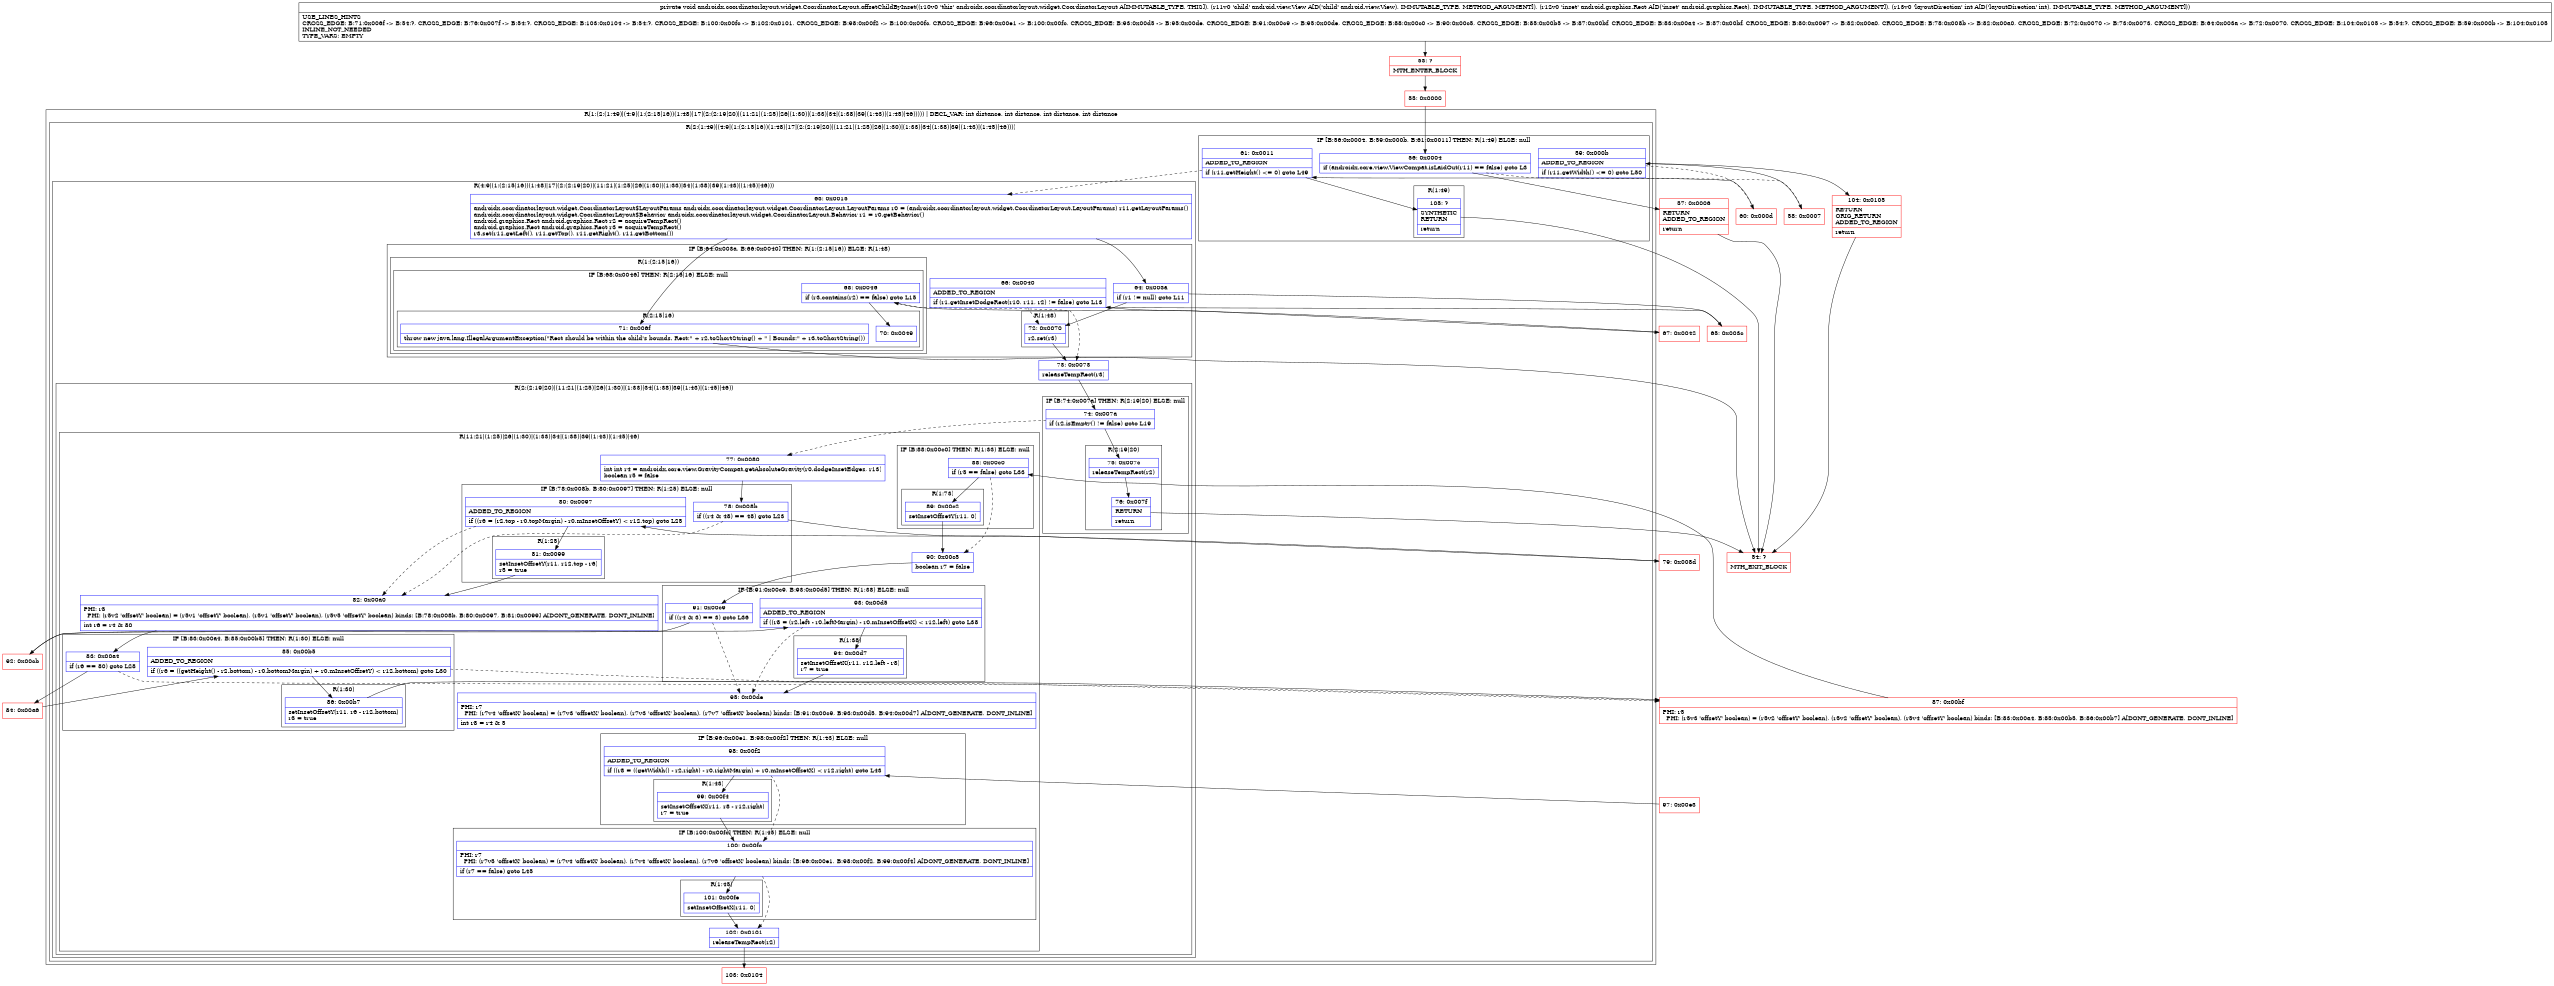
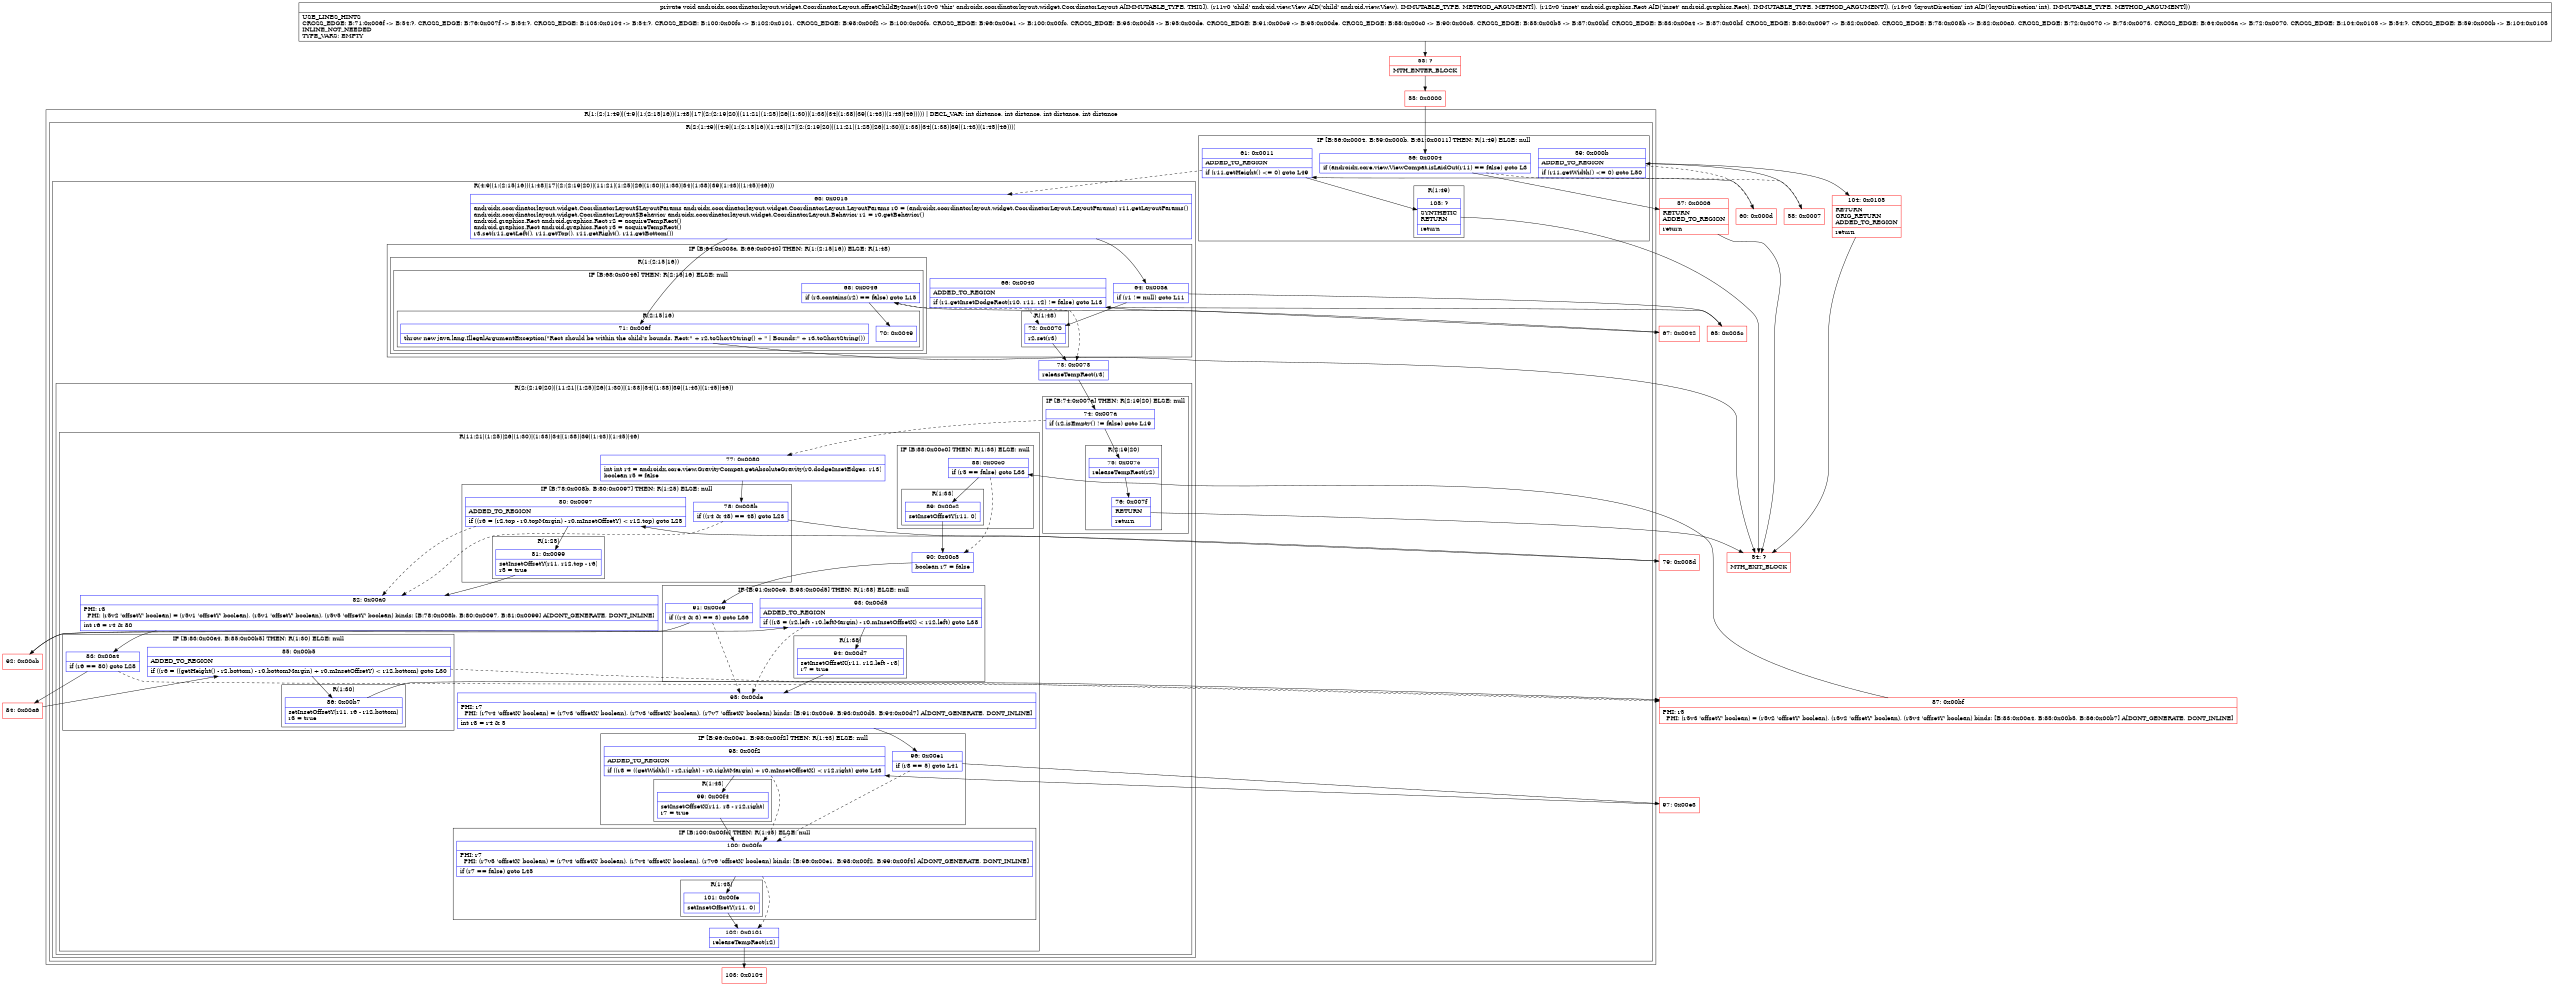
cluster "R(1:73)": label "R(1:73)" -> "R(1:33)"
node "96: 0x00e1": added
node "101: 0x00fe": text "setInsetOffsetX(r11, 0)" -> "setInsetOffsetY(r11, 0)"
